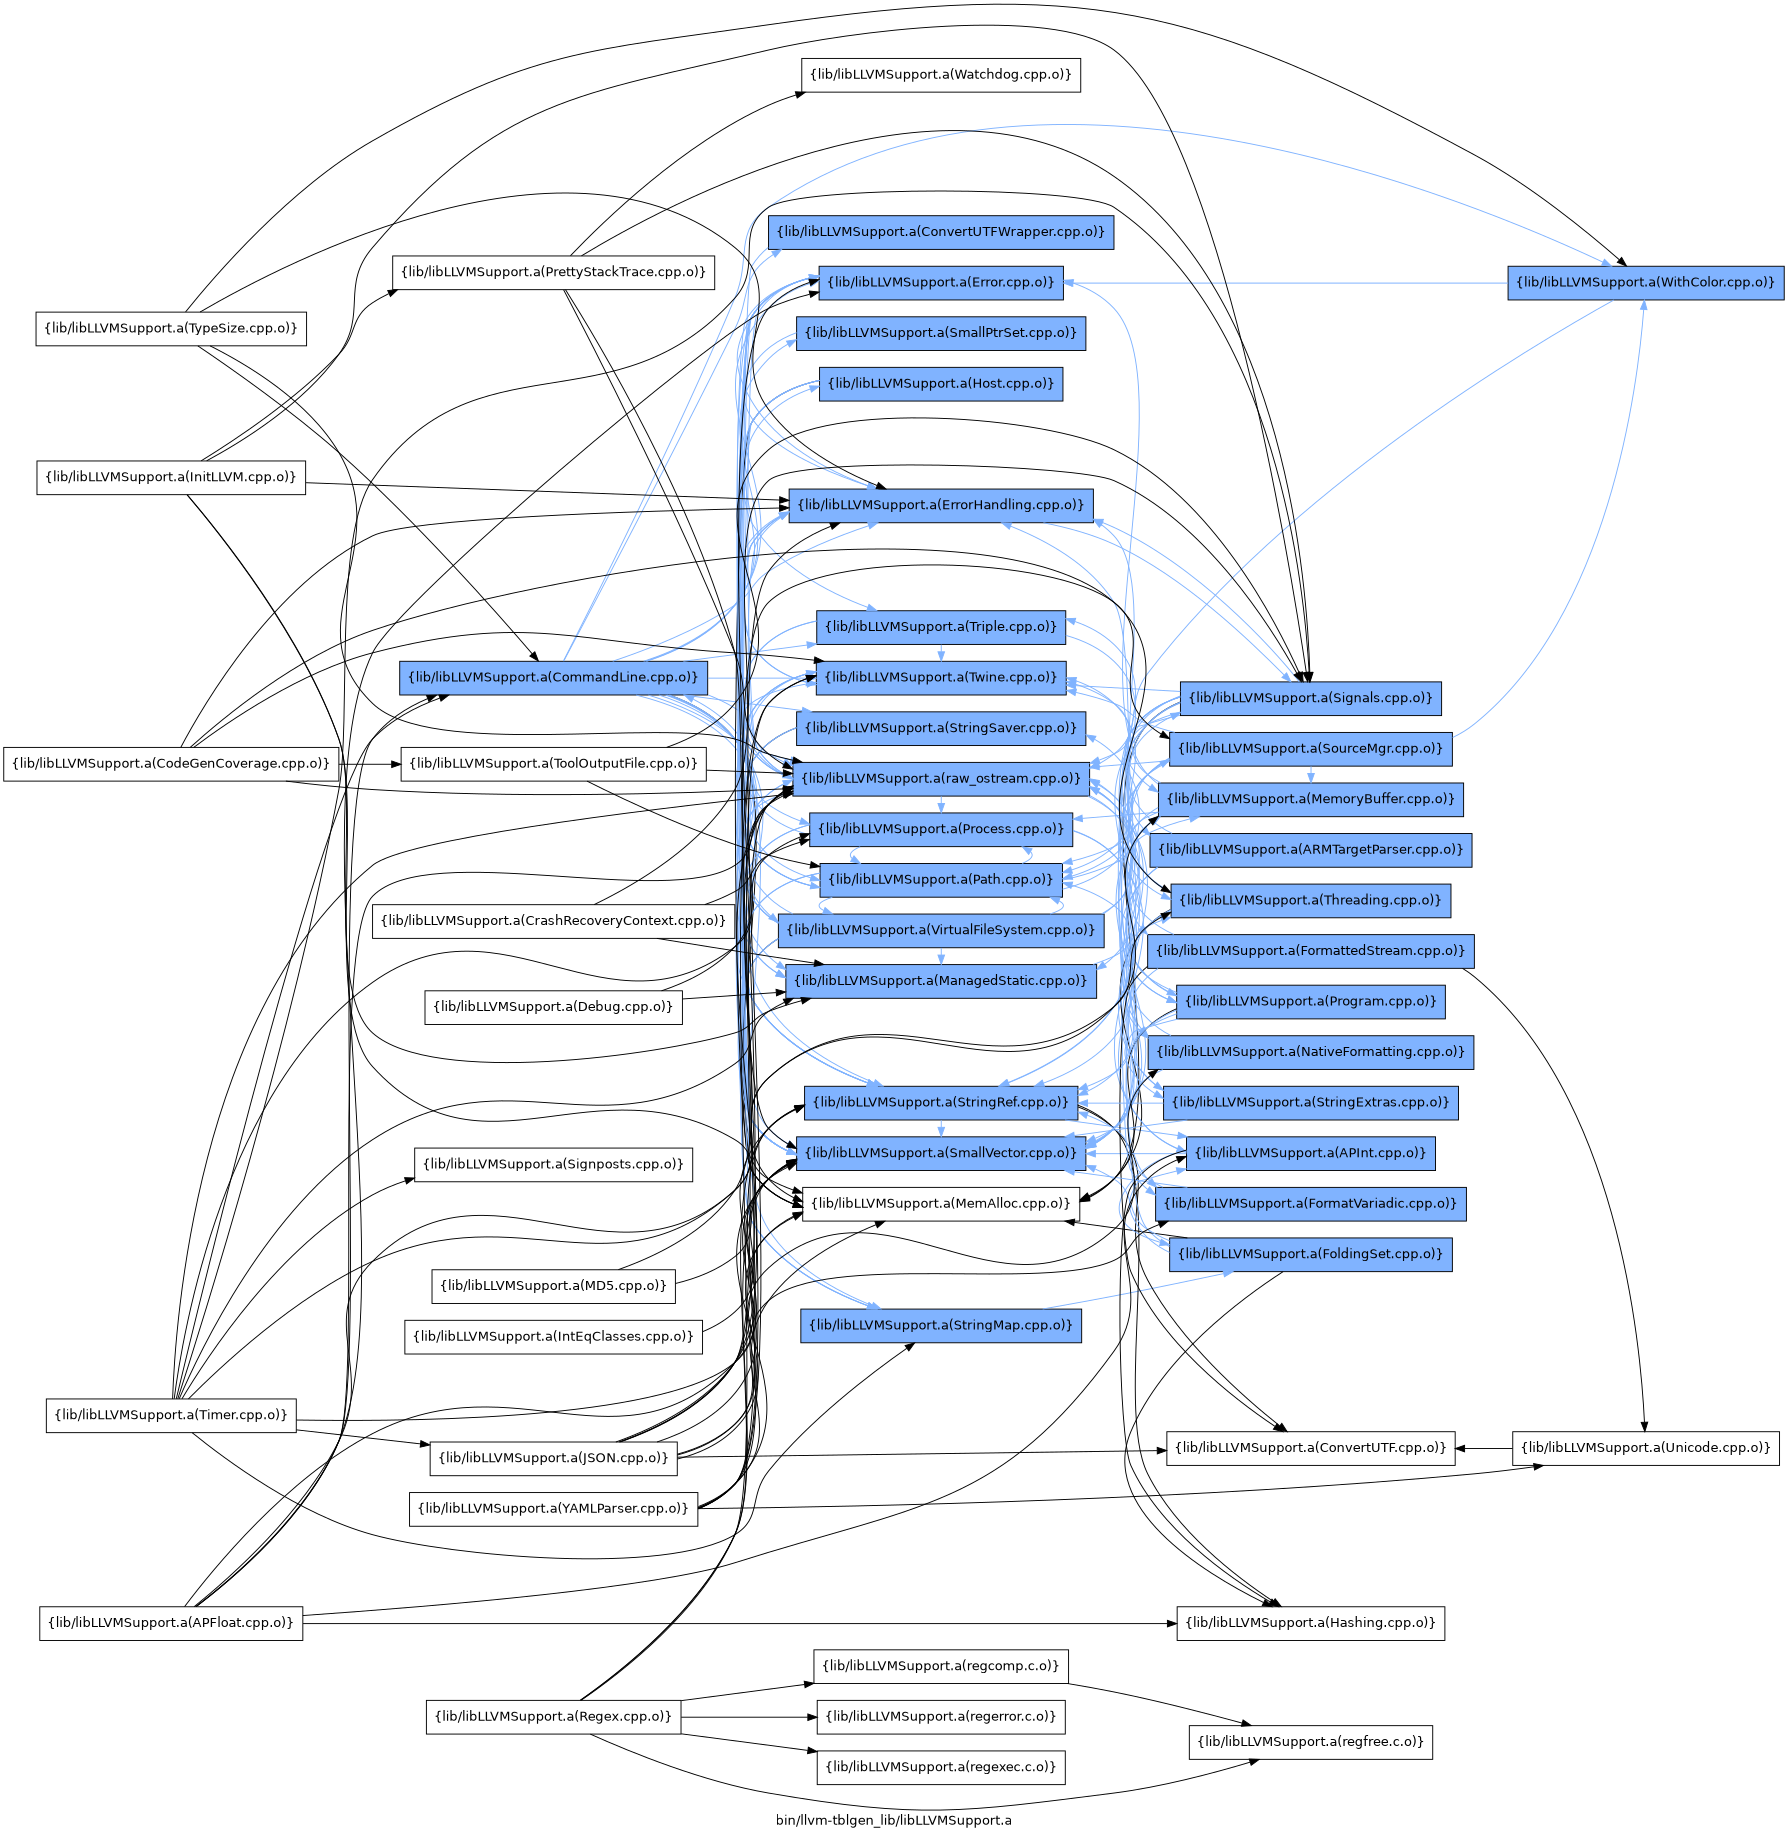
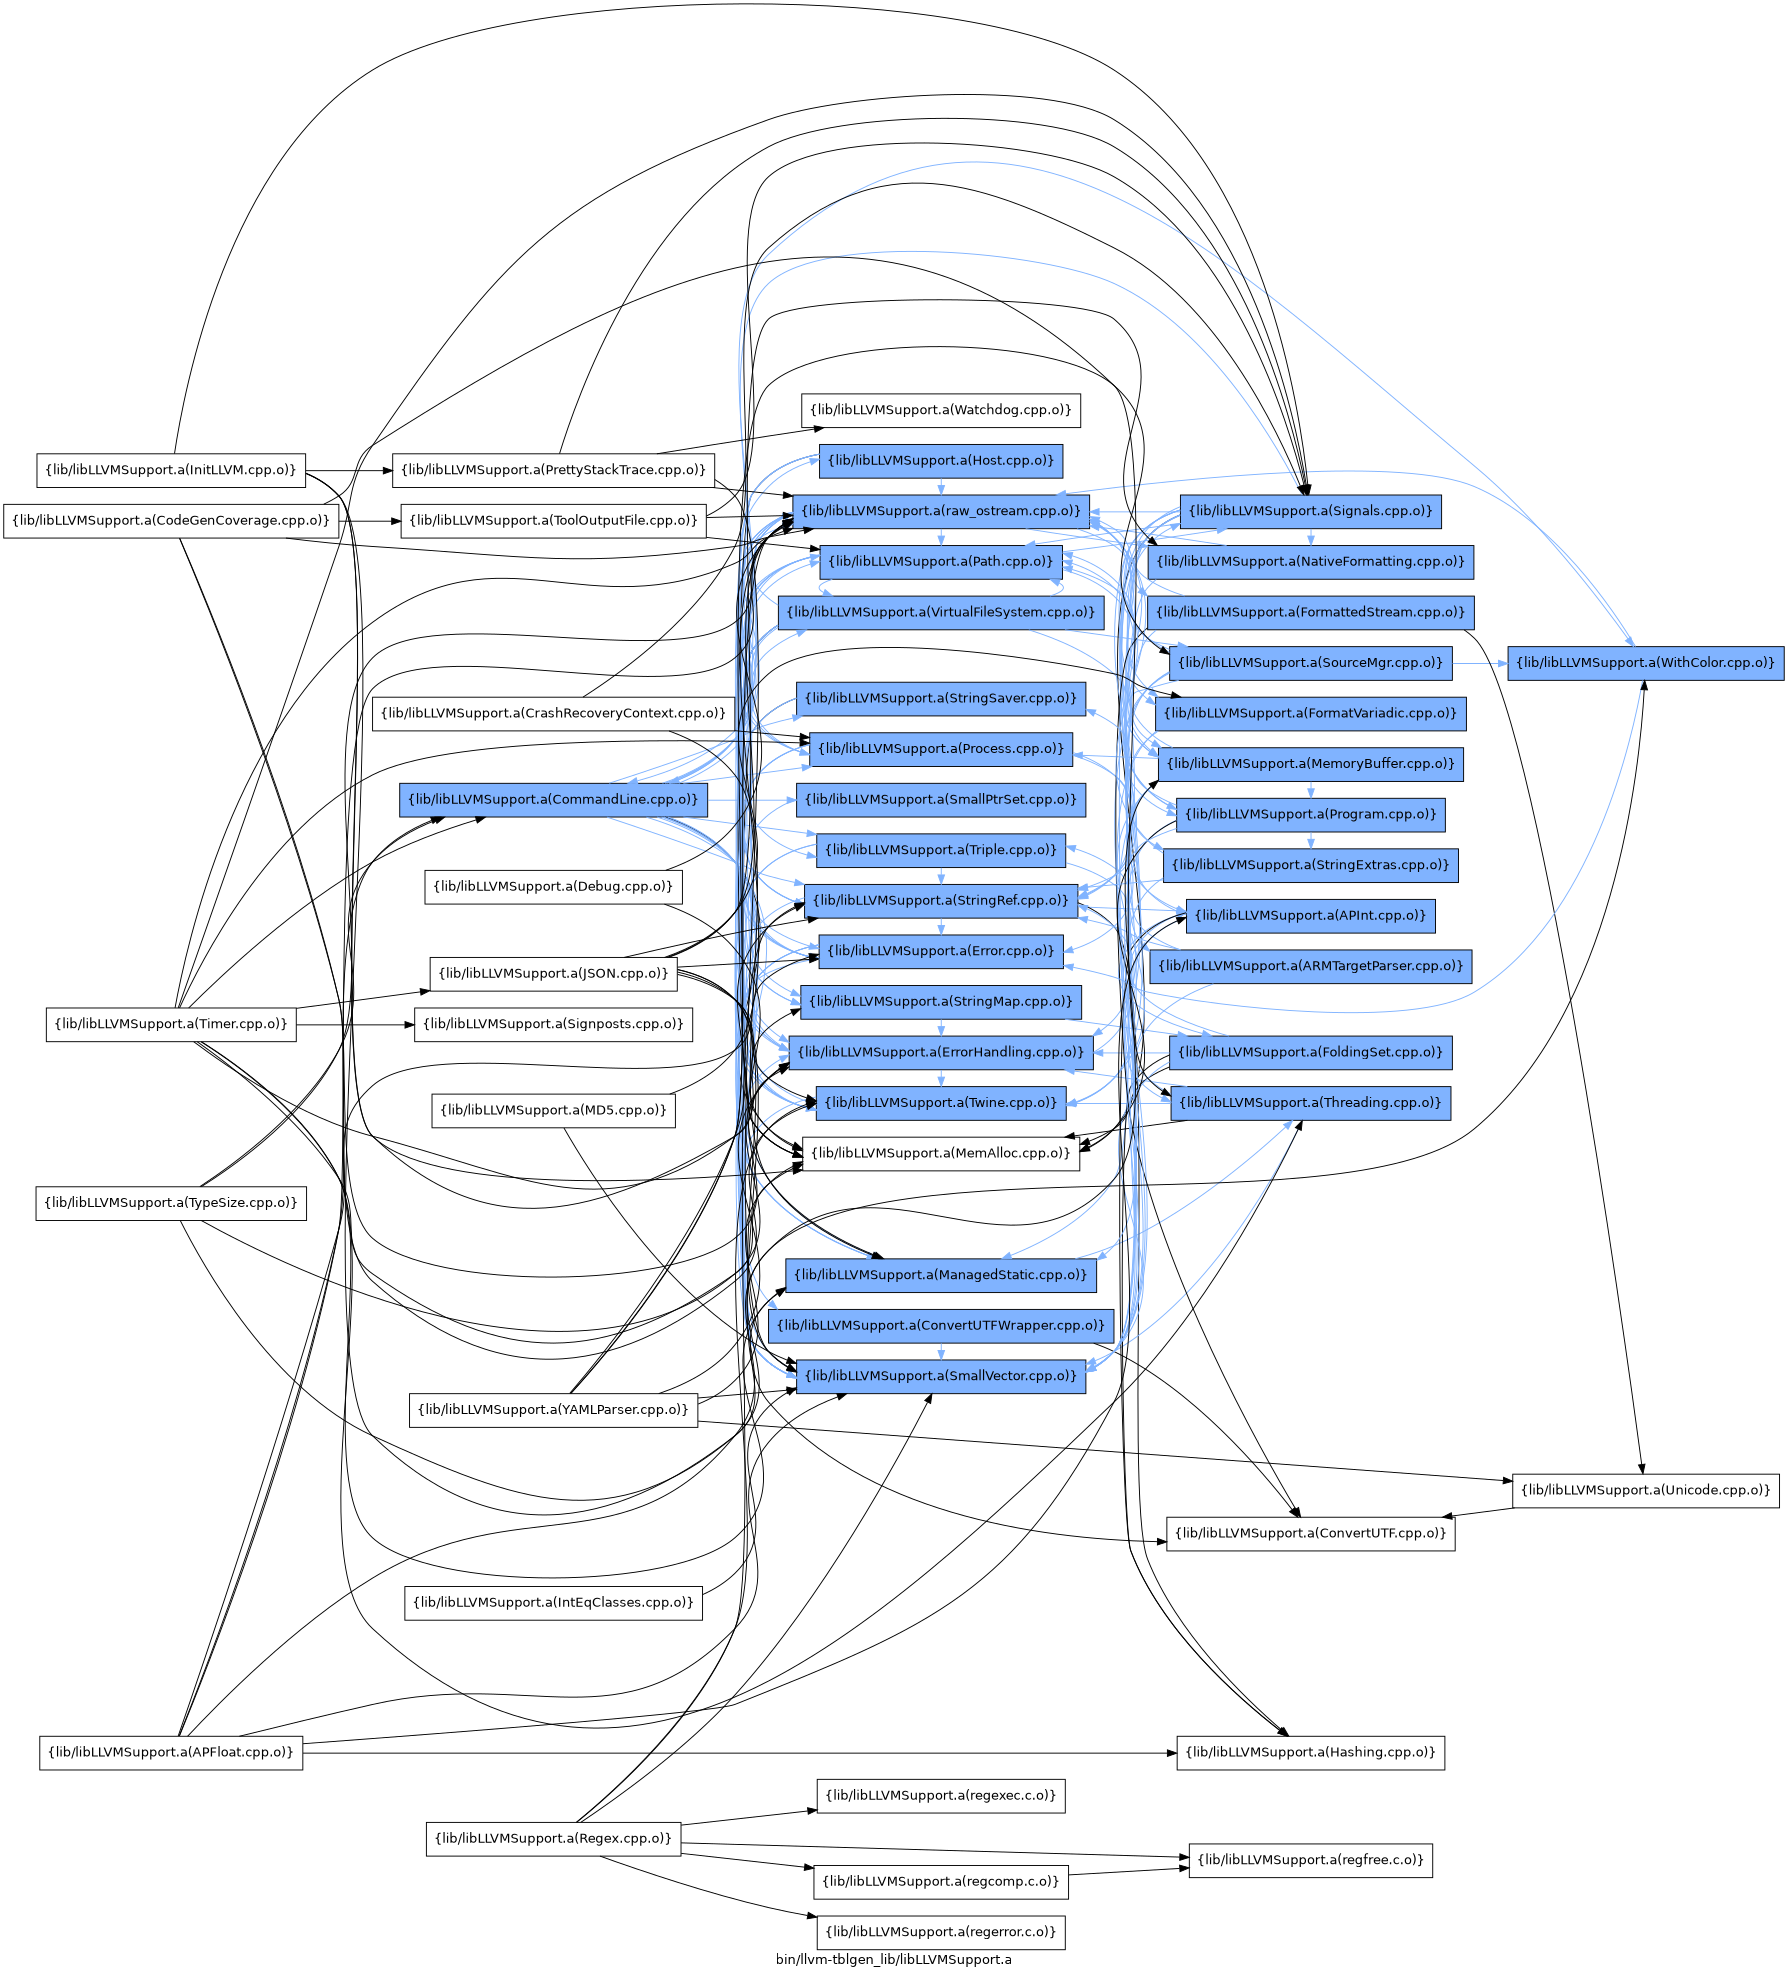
edge "{lib/libLLVMSupport.a(Signals.cpp.o)}" -> "{lib/libLLVMSupport.a(CommandLine.cpp.o)}": added
edge "{lib/libLLVMSupport.a(Program.cpp.o)}" -> "{lib/libLLVMSupport.a(SmallVector.cpp.o)}": now "{lib/libLLVMSupport.a(Program.cpp.o)}" -> "{lib/libLLVMSupport.a(ManagedStatic.cpp.o)}"
edge "{lib/libLLVMSupport.a(StringRef.cpp.o)}" -> "{lib/libLLVMSupport.a(ConvertUTF.cpp.o)}": now "{lib/libLLVMSupport.a(ConvertUTFWrapper.cpp.o)}" -> "{lib/libLLVMSupport.a(ConvertUTF.cpp.o)}"
